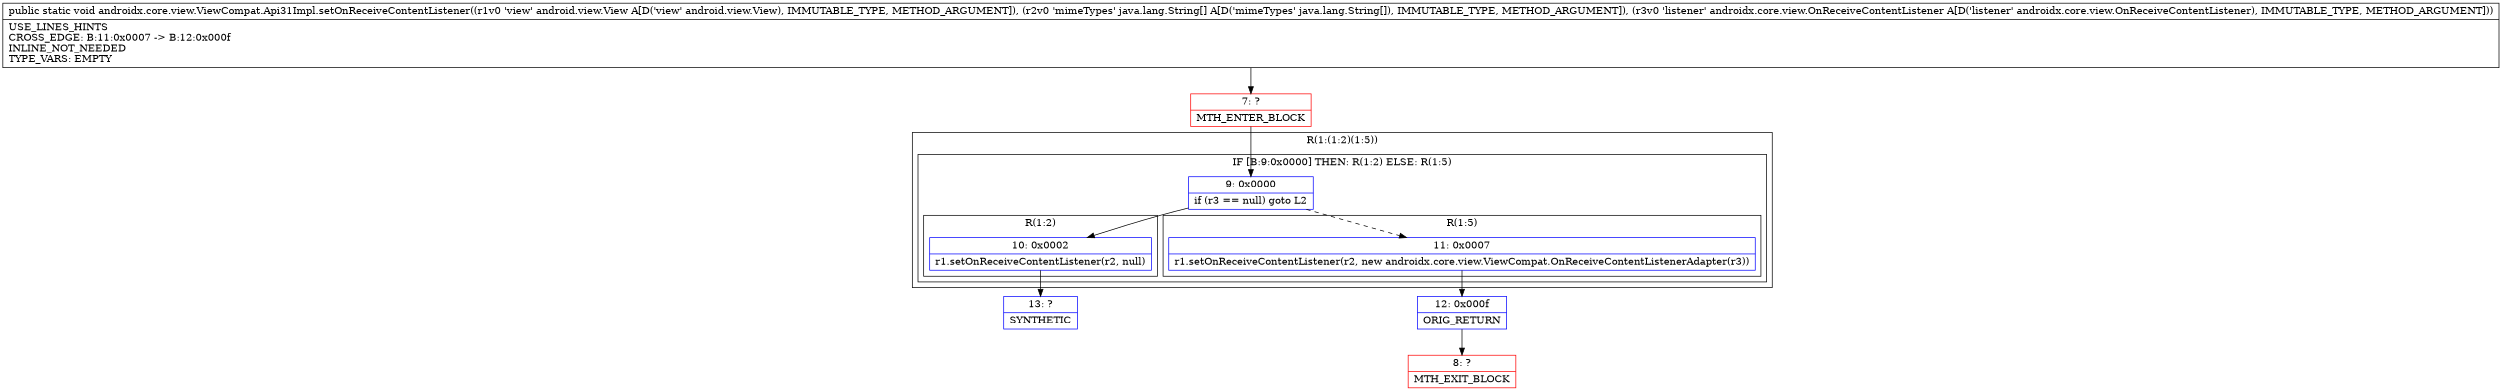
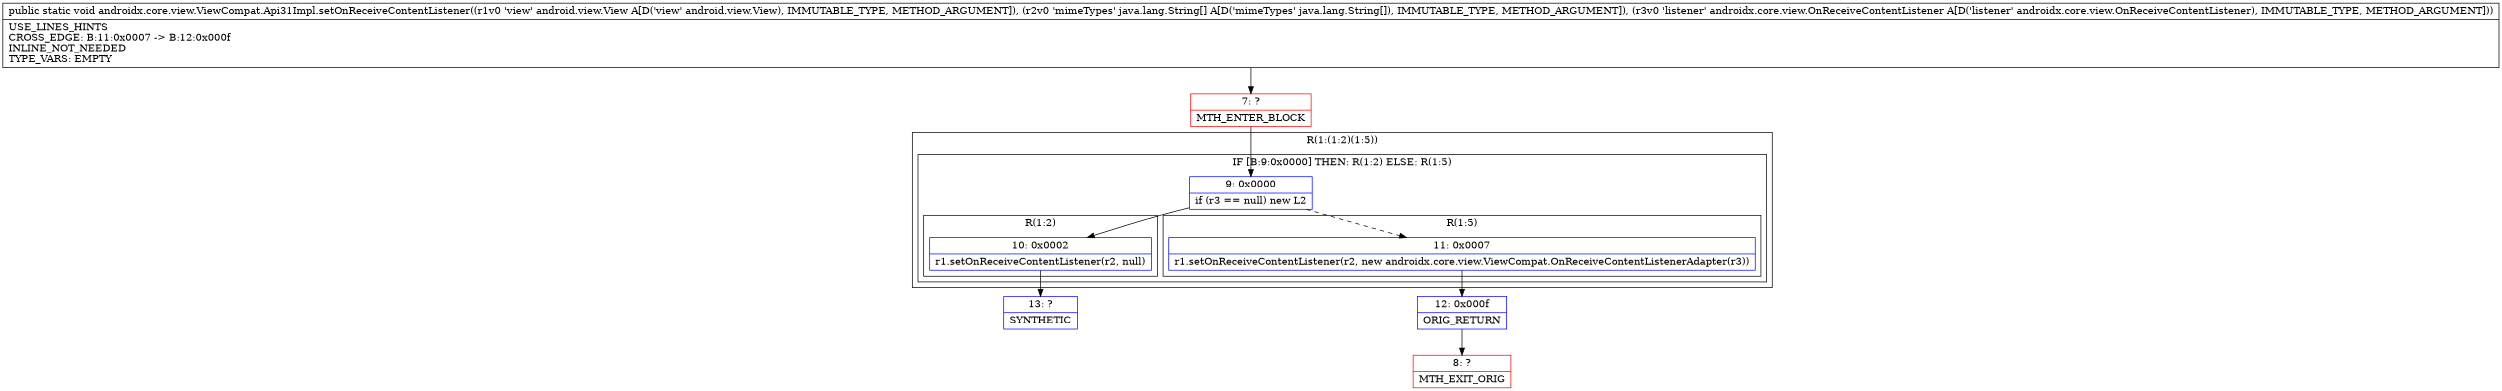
node "9: 0x0000": text "if (r3 == null) goto L2" -> "if (r3 == null) new L2"
node "8: ?": text "MTH_EXIT_BLOCK" -> "MTH_EXIT_ORIG"
